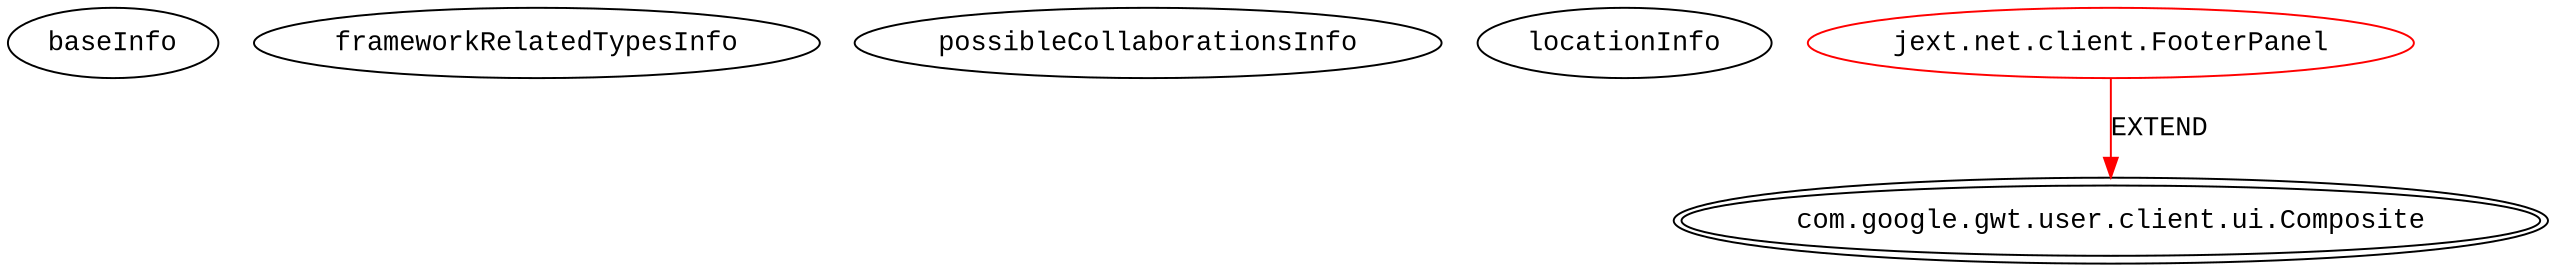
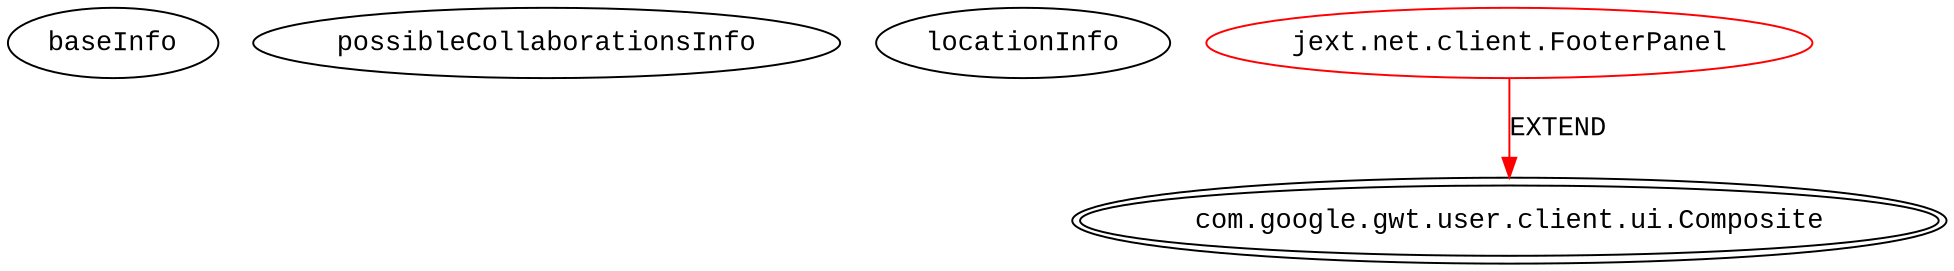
node "frameworkRelatedTypesInfo": removed
